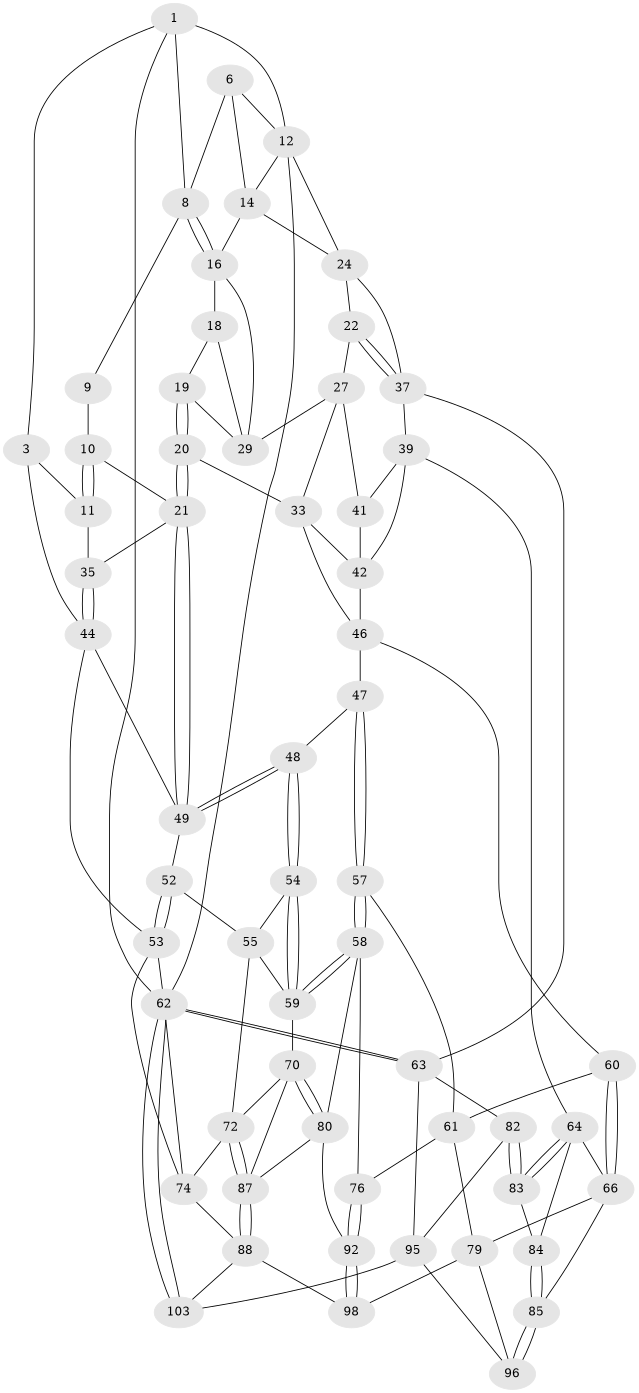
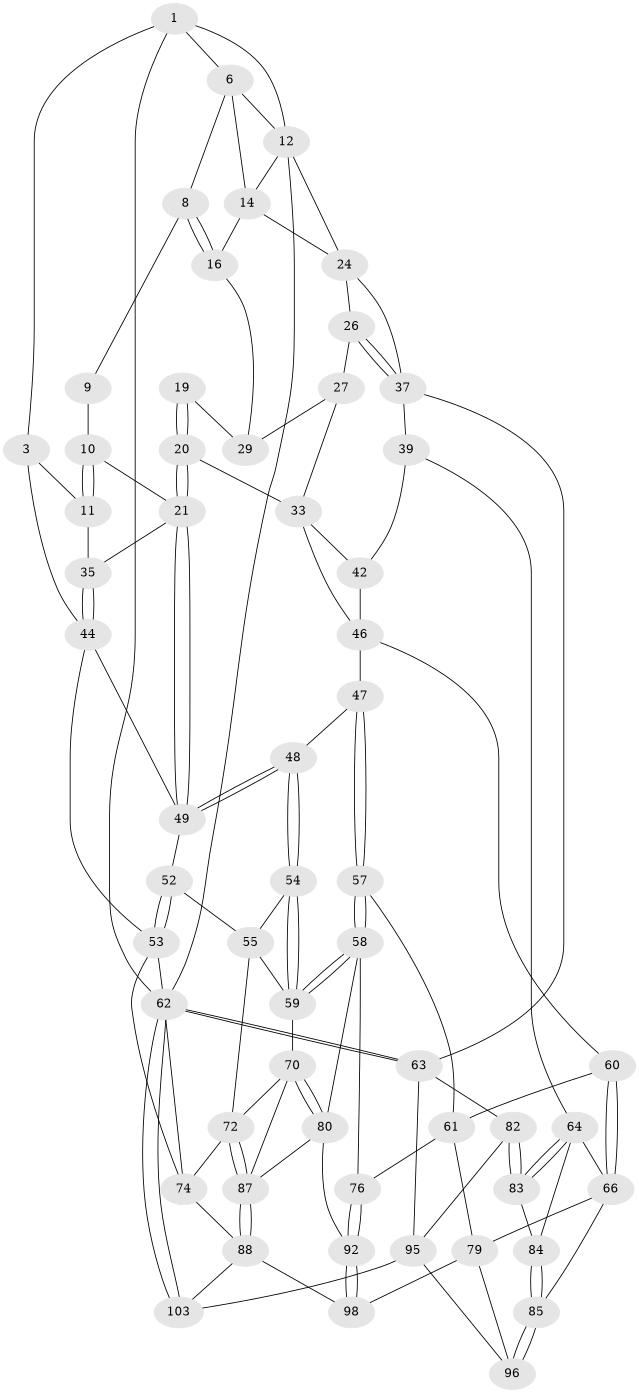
edge "1" -- "8": now "1" -- "6"
node "18": removed
node "22": label "22" -> "26"
node "41": removed
